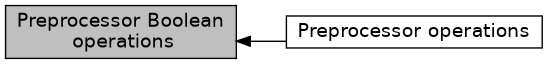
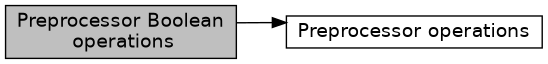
edge "Preprocessor operations" -> "Preprocessor Boolean operations": reversed
